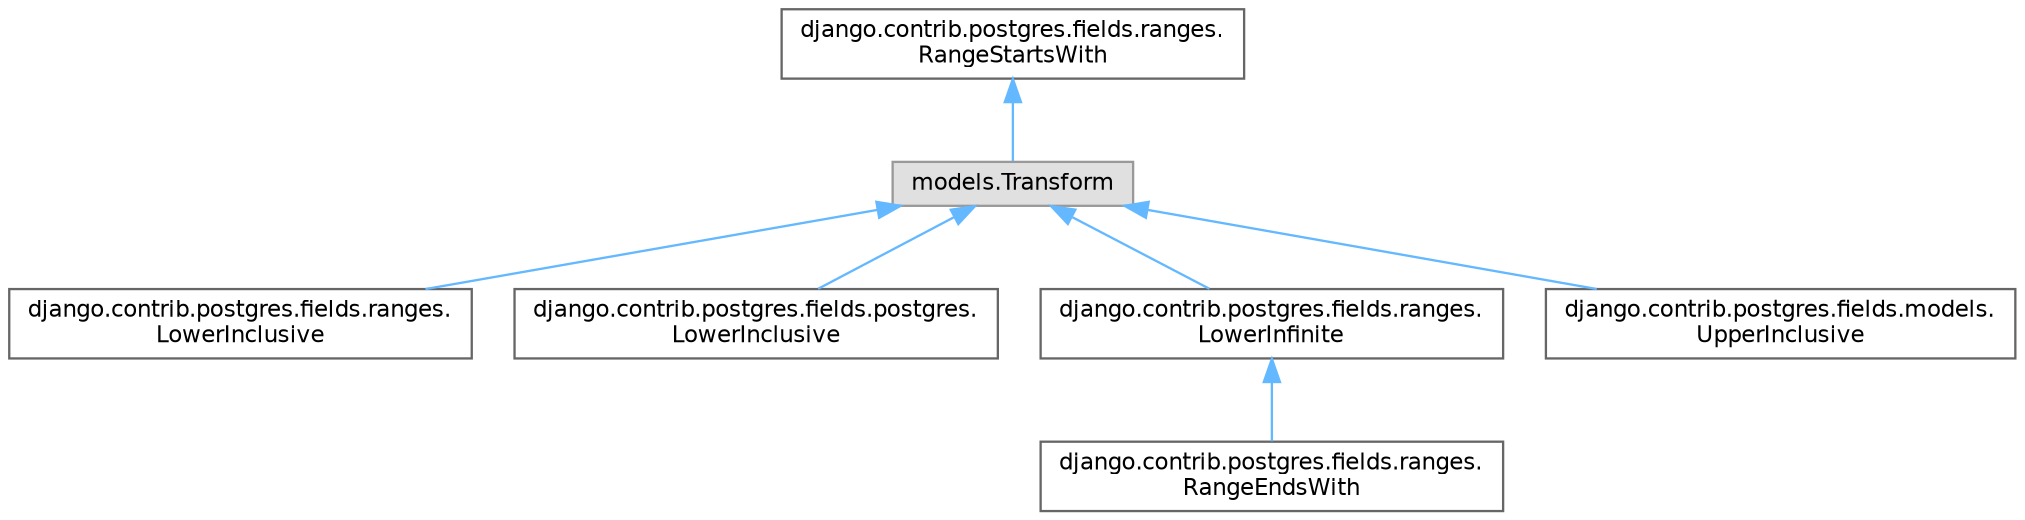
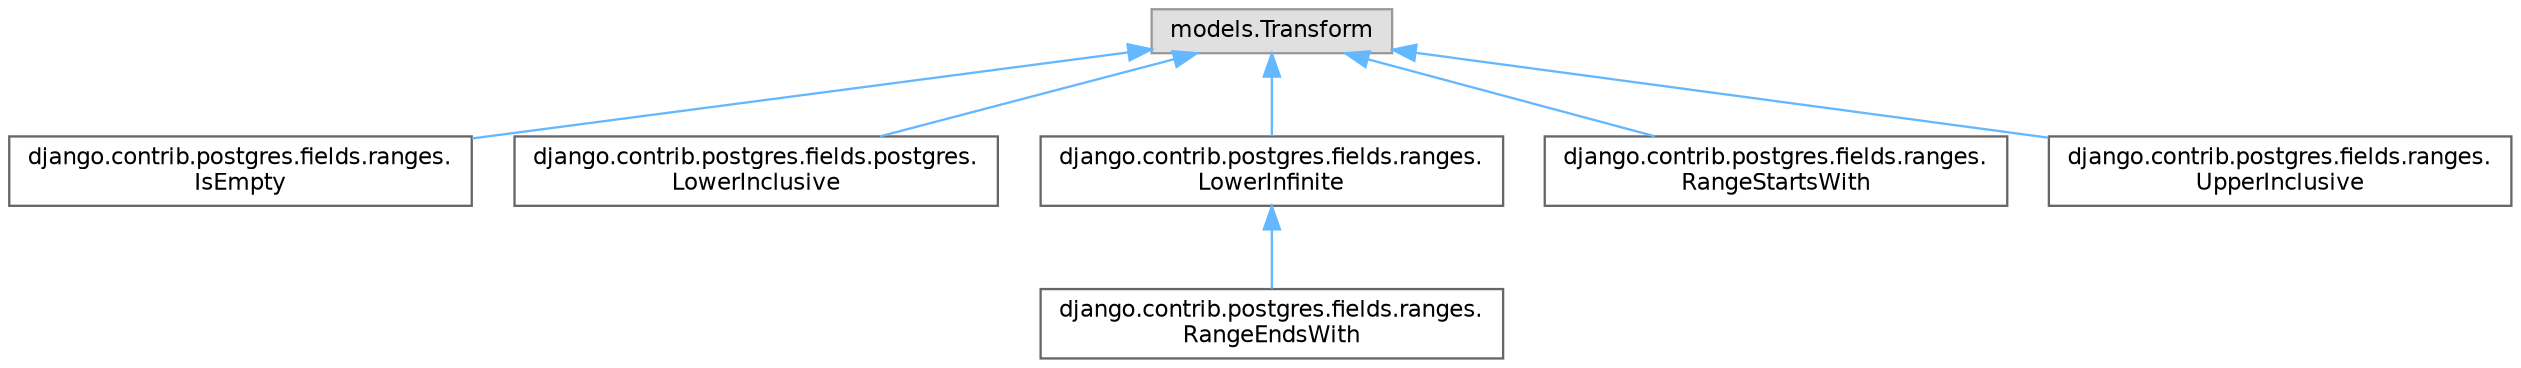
edge "models.Transform" -> "django.contrib.postgres.fields.ranges. RangeStartsWith": reversed
node "django.contrib.postgres.fields.ranges. LowerInclusive": label "django.contrib.postgres.fields.ranges. LowerInclusive" -> "django.contrib.postgres.fields.ranges. IsEmpty"
node "django.contrib.postgres.fields.models. UpperInclusive": label "django.contrib.postgres.fields.models. UpperInclusive" -> "django.contrib.postgres.fields.ranges. UpperInclusive"
